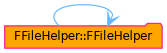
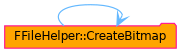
node "FFileHelper::FFileHelper": label "FFileHelper::FFileHelper" -> "FFileHelper::CreateBitmap"
